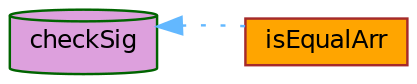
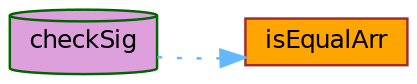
edge "isEqualArr" -> "checkSig": reversed
